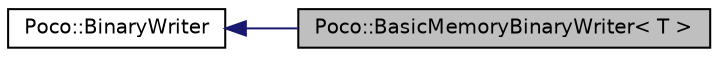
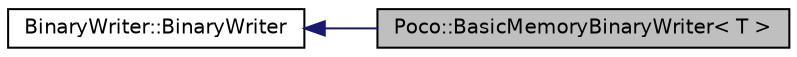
node "Poco::BinaryWriter": label "Poco::BinaryWriter" -> "BinaryWriter::BinaryWriter"
